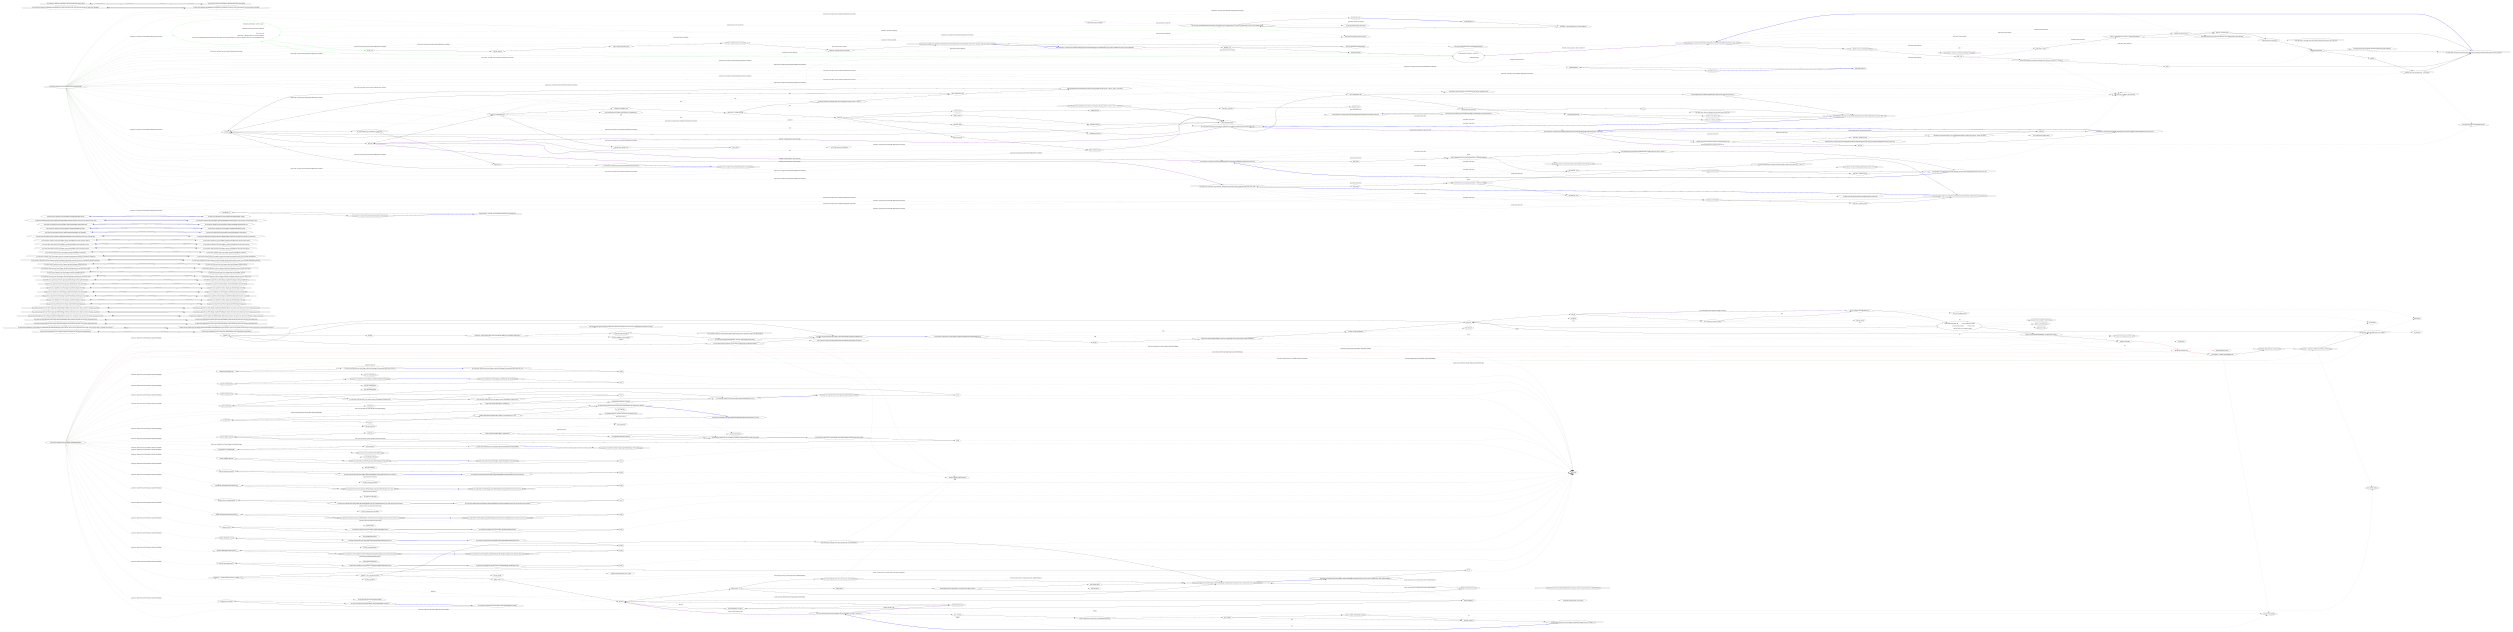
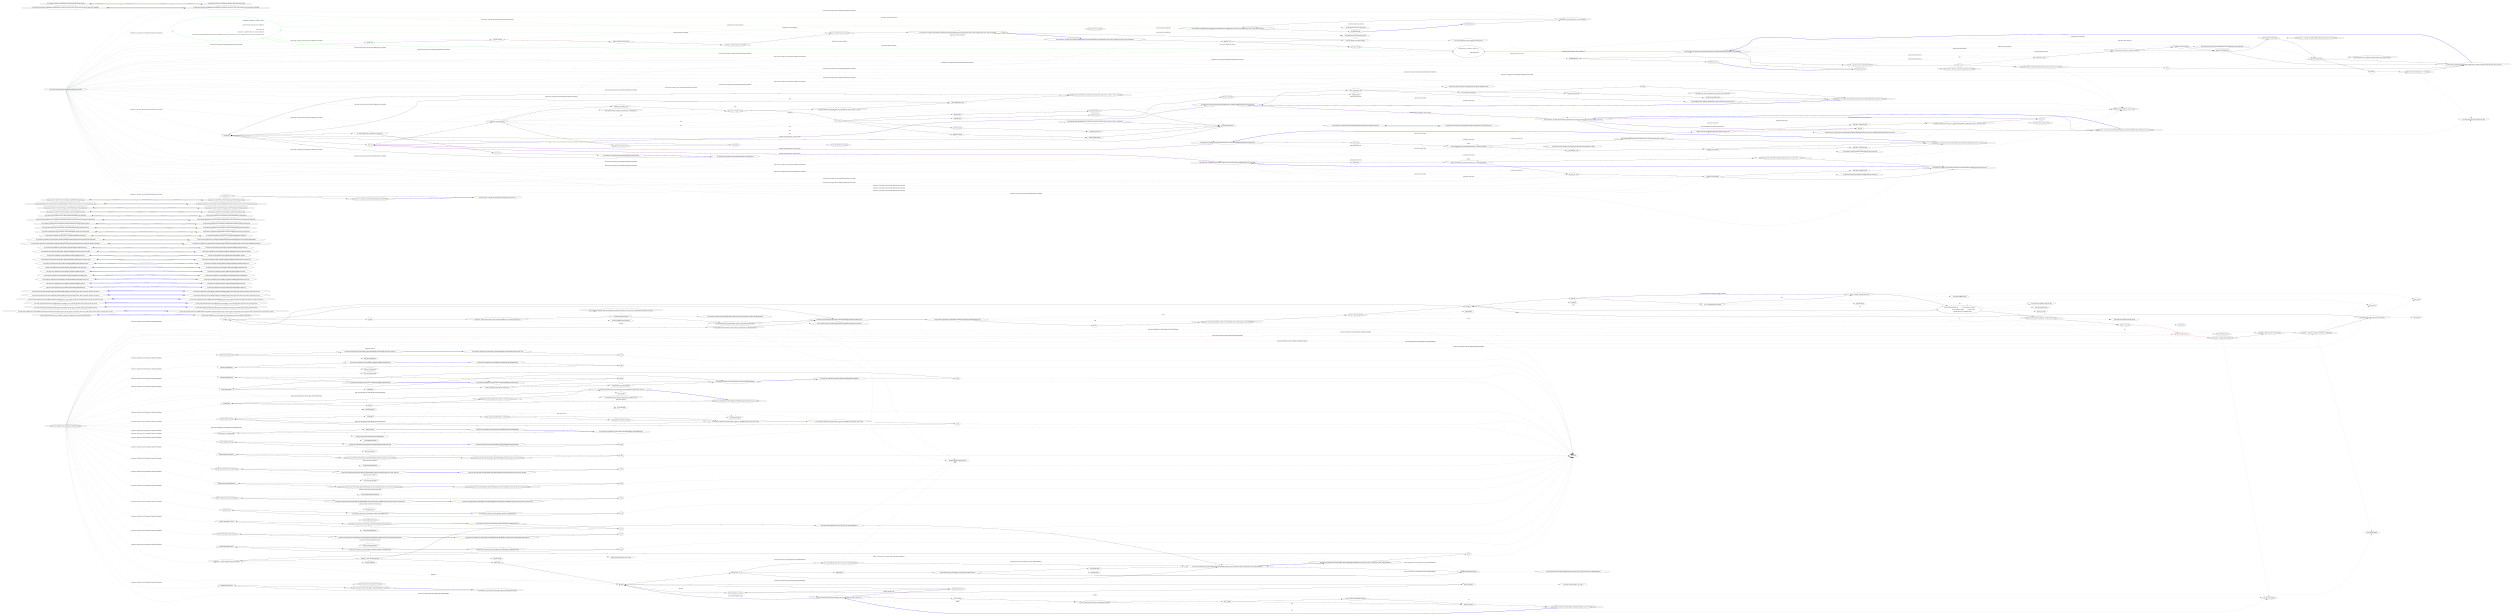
node "order.Status = OrderStatus.Submitted": removed
